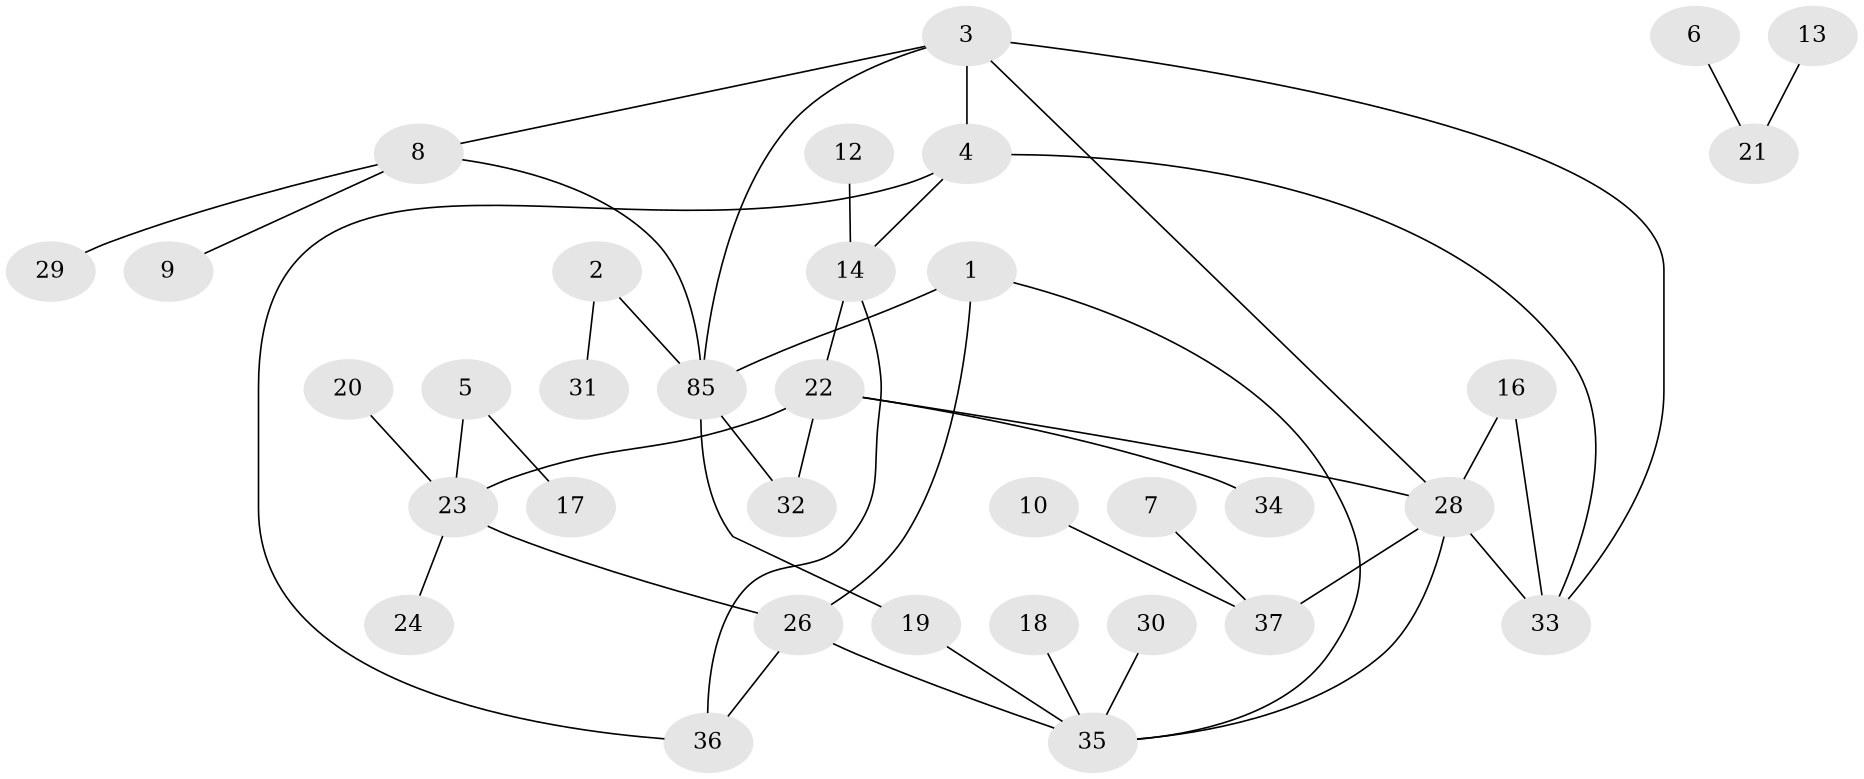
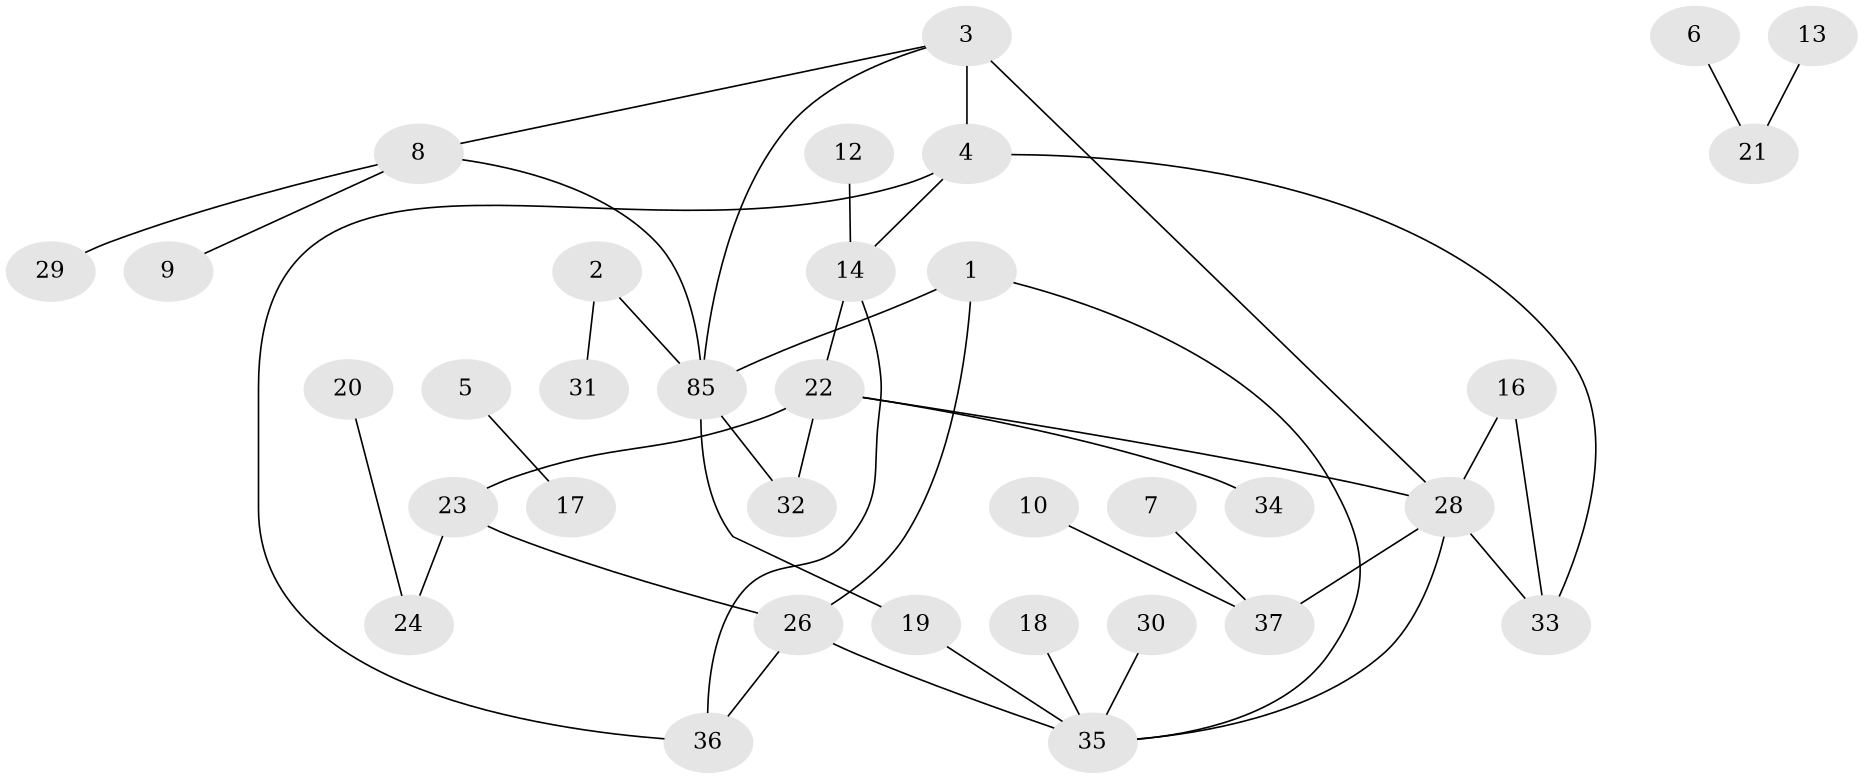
edge "3" -- "33": removed
edge "20" -- "23": now "20" -- "24"
edge "5" -- "23": removed
